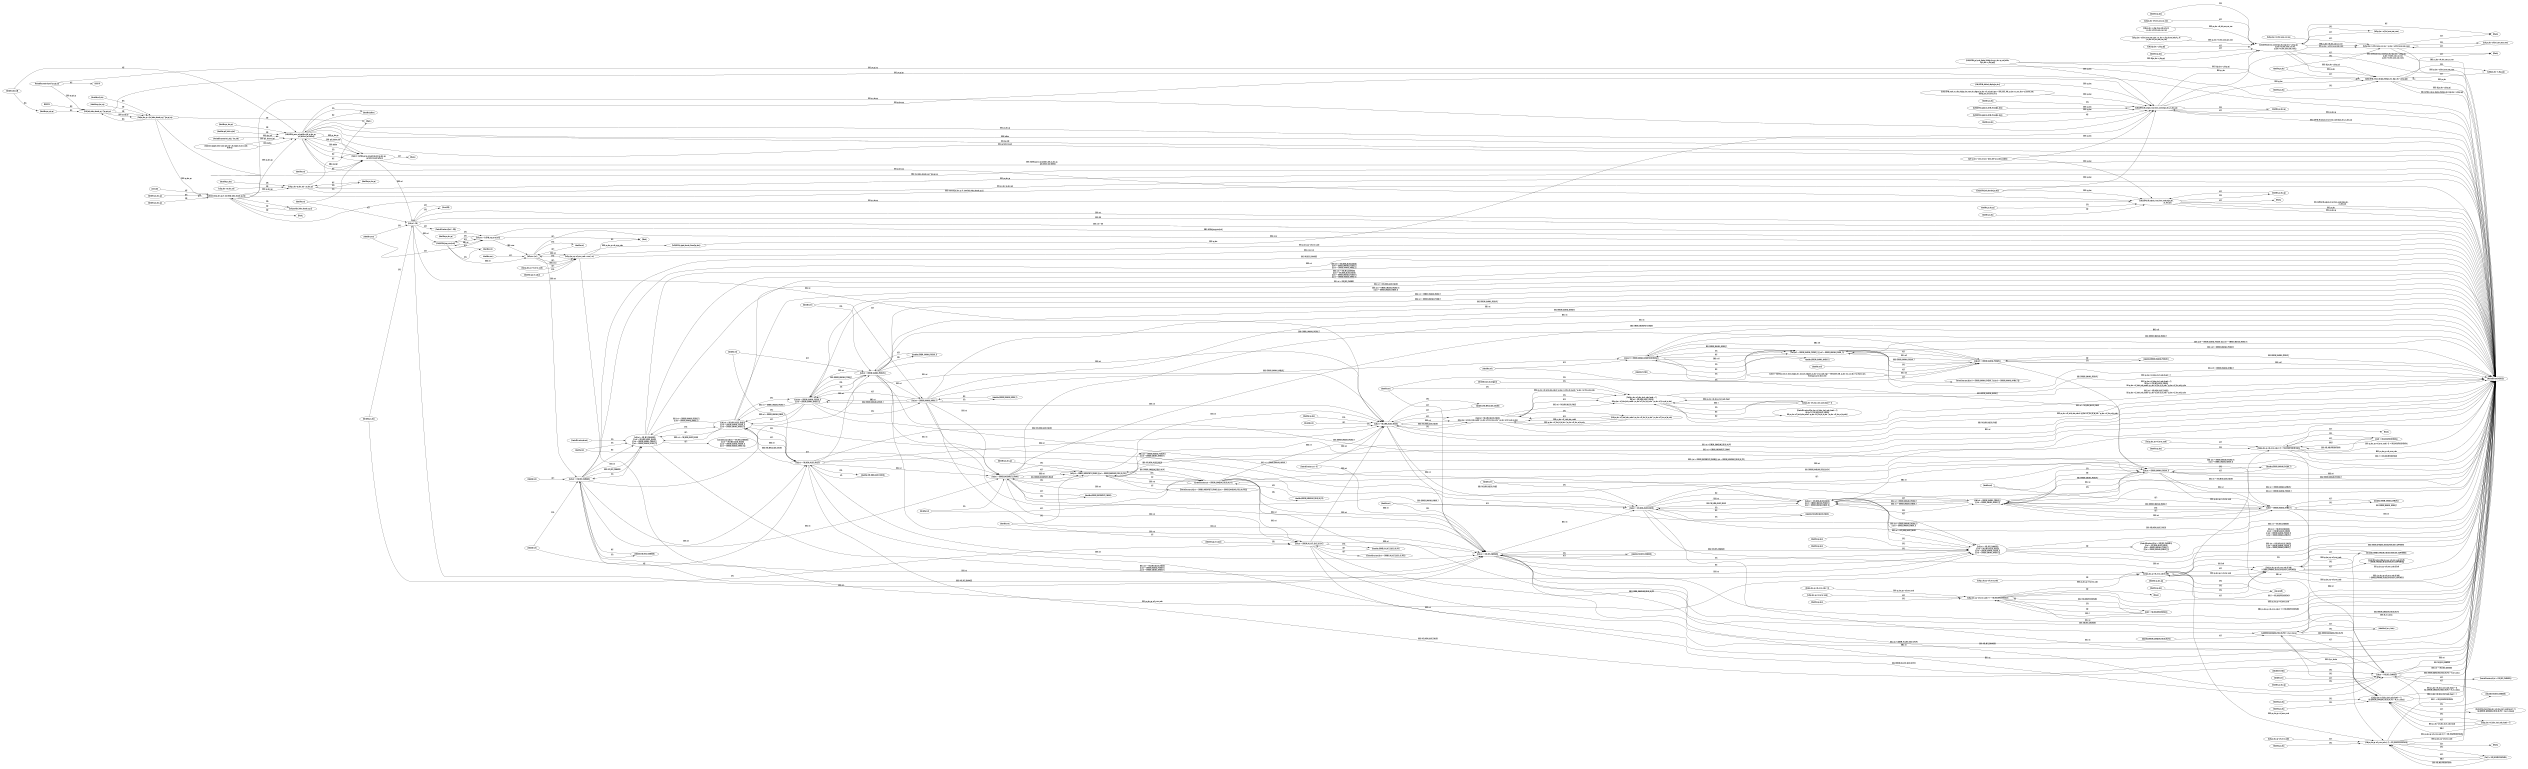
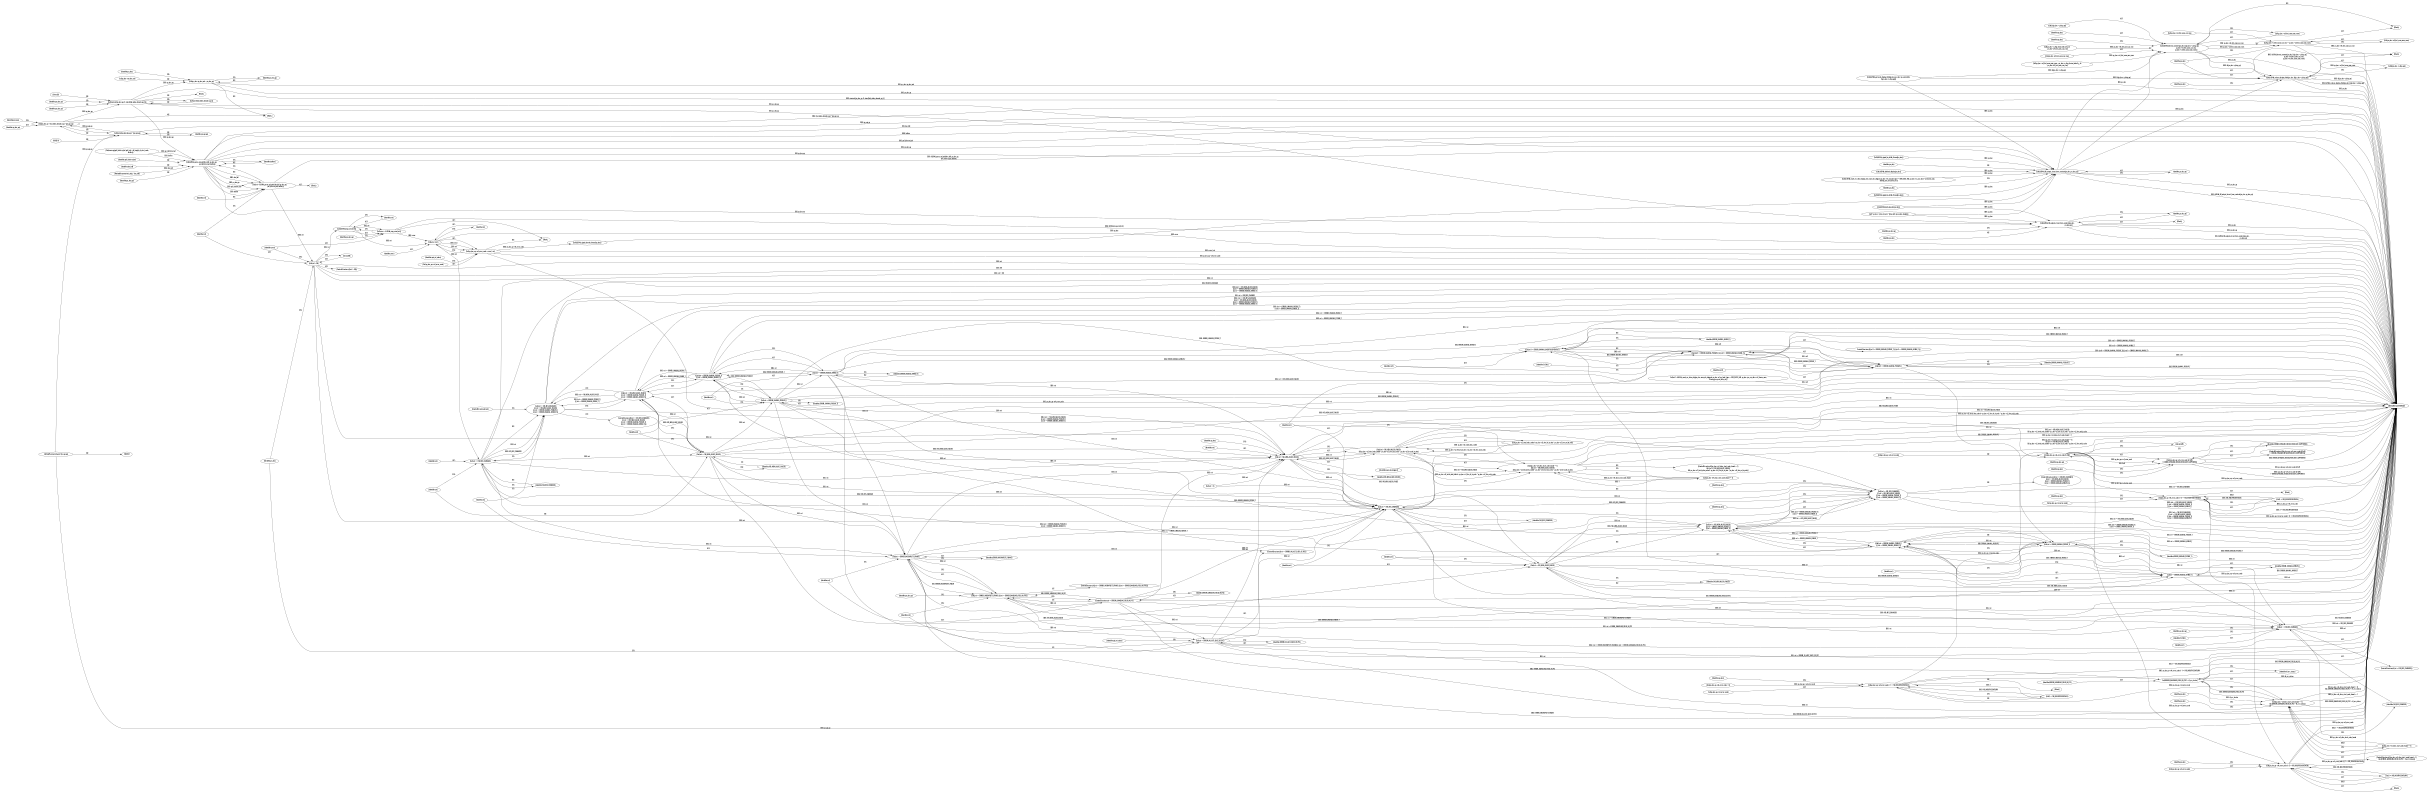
edge "(Identifier,dec_hdl)" -> "(Identifier,pv_api_op)": now "(Call,(ivd_video_decode_op_t *)pv_api_op)" -> "(Identifier,pv_api_op)"
node "(ControlStructure,ret = 0)": label "(ControlStructure,ret = 0)" -> "(Call,ret = 0)"
edge "(Call,ret == ERROR_INCOMPLETE_FRAME)" -> "(ControlStructure,ret == ERROR_DANGLING_FIELD_IN_PIC)": now "(Call,ret == ERROR_INCOMPLETE_FRAME)" -> "(ControlStructure,if(ret == ERROR_IN_LAST_SLICE_OF_PIC))"
